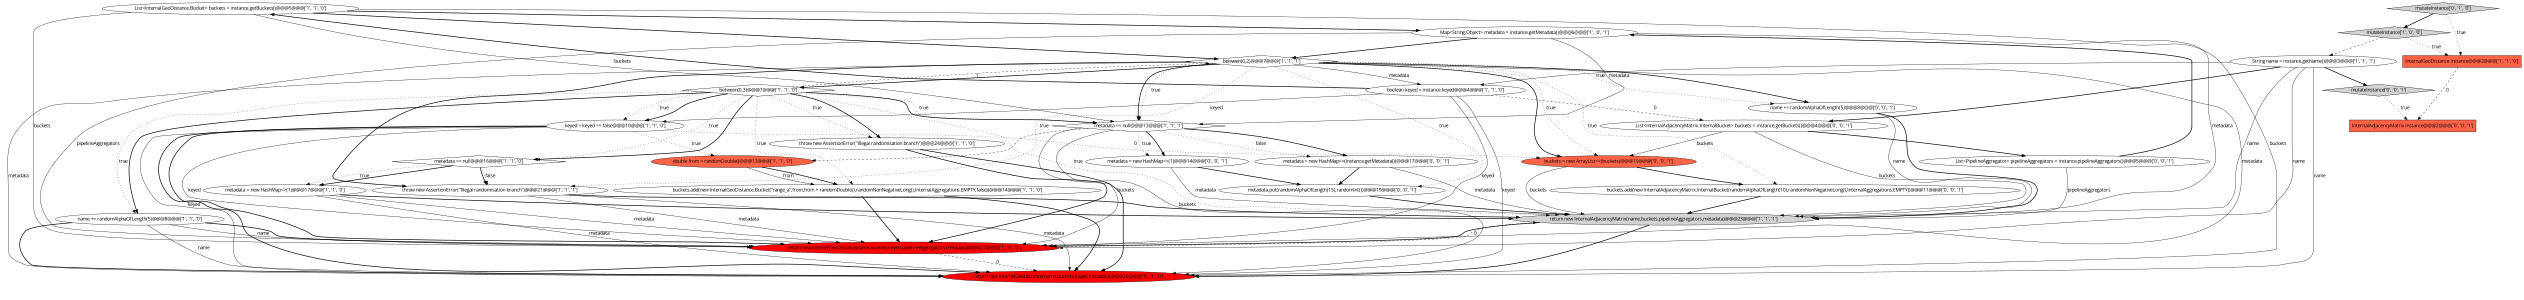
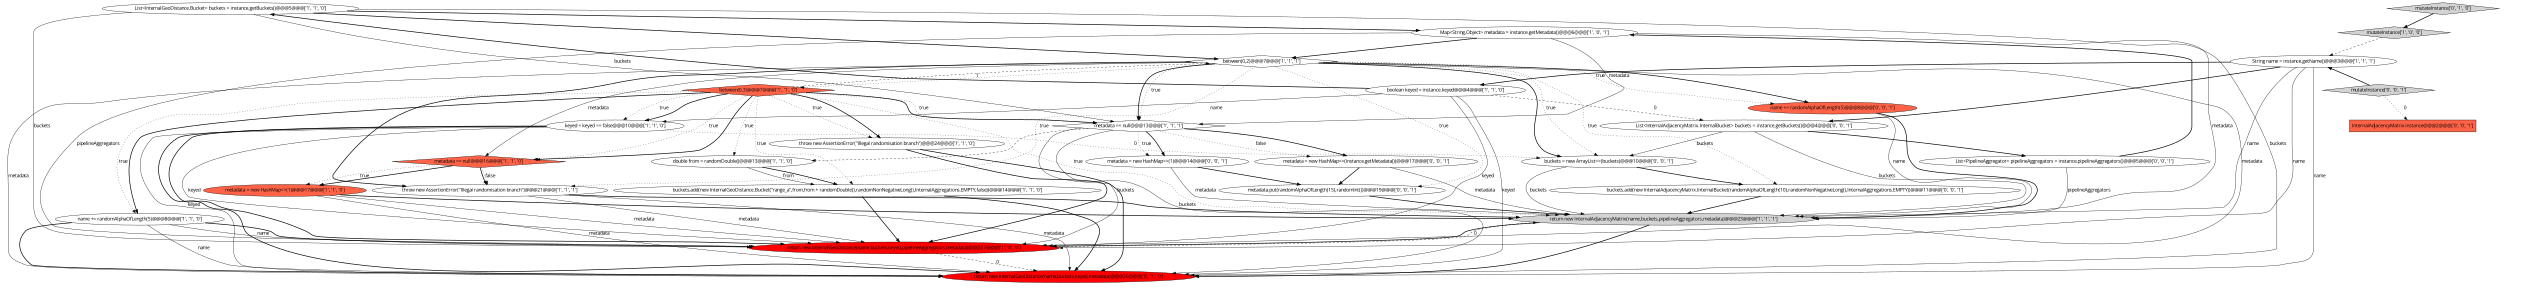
node "InternalGeoDistance instance@@@2@@@['1', '1', '0']": removed
edge "String name = instance.getName()@@@3@@@['1', '1', '1']" -> "boolean keyed = instance.keyed@@@4@@@['1', '1', '0']": style solid -> bold
edge "between(0,2)@@@7@@@['1', '1', '1']" -> "boolean keyed = instance.keyed@@@4@@@['1', '1', '0']": now "between(0,2)@@@7@@@['1', '1', '1']" -> "metadata == null@@@16@@@['1', '1', '0']"
edge "between(0,2)@@@7@@@['1', '1', '1']" -> "between(0,3)@@@7@@@['1', '1', '0']": style bold -> dotted
edge "String name = instance.getName()@@@3@@@['1', '1', '1']" -> "mutateInstance['0', '0', '1']": reversed
node "between(0,3)@@@7@@@['1', '1', '0']": fillcolor white -> tomato
edge "boolean keyed = instance.keyed@@@4@@@['1', '1', '0']" -> "keyed = keyed == false@@@10@@@['1', '1', '0']": label "keyed" -> "name"
node "name += randomAlphaOfLength(5)@@@8@@@['0', '0', '1']": fillcolor white -> tomato
edge "mutateInstance['0', '0', '1']" -> "InternalAdjacencyMatrix instance@@@2@@@['0', '0', '1']": label "true" -> "0"
edge "keyed = keyed == false@@@10@@@['1', '1', '0']" -> "double from = randomDouble()@@@13@@@['1', '1', '0']": now "between(0,3)@@@7@@@['1', '1', '0']" -> "double from = randomDouble()@@@13@@@['1', '1', '0']"
node "metadata == null@@@16@@@['1', '1', '0']": fillcolor white -> tomato
node "double from = randomDouble()@@@13@@@['1', '1', '0']": fillcolor tomato -> white
node "buckets = new ArrayList<>(buckets)@@@10@@@['0', '0', '1']": fillcolor tomato -> white
node "metadata = new HashMap<>(1)@@@17@@@['1', '1', '0']": fillcolor white -> tomato
